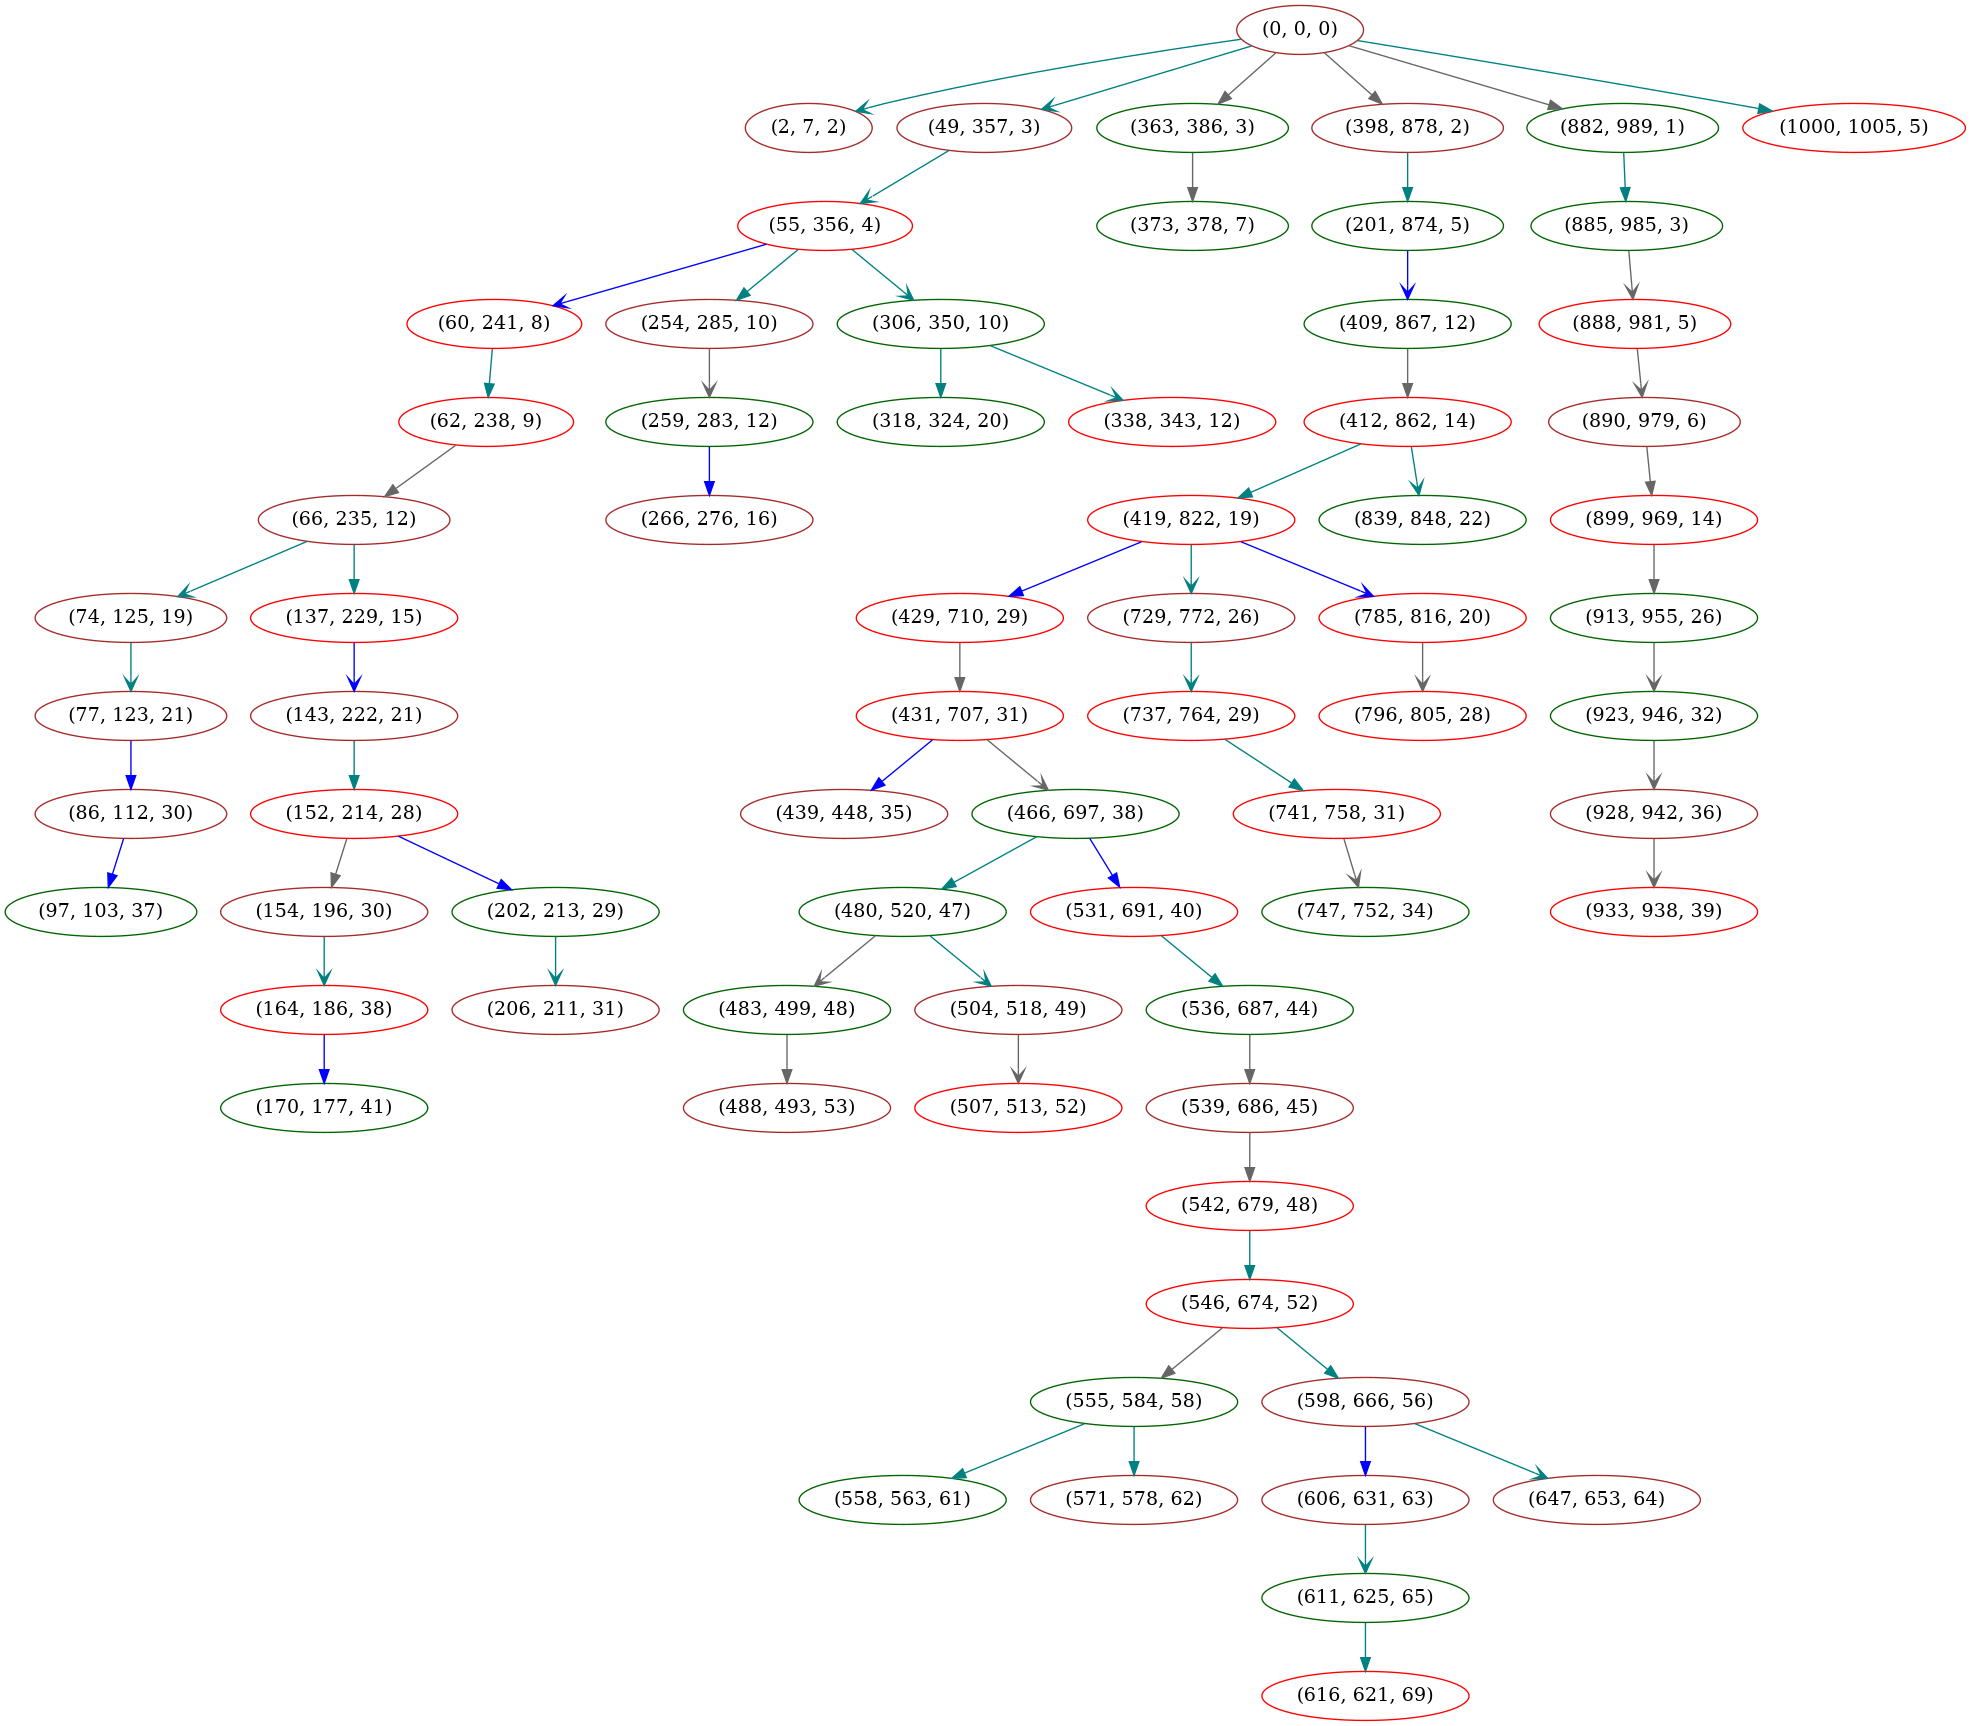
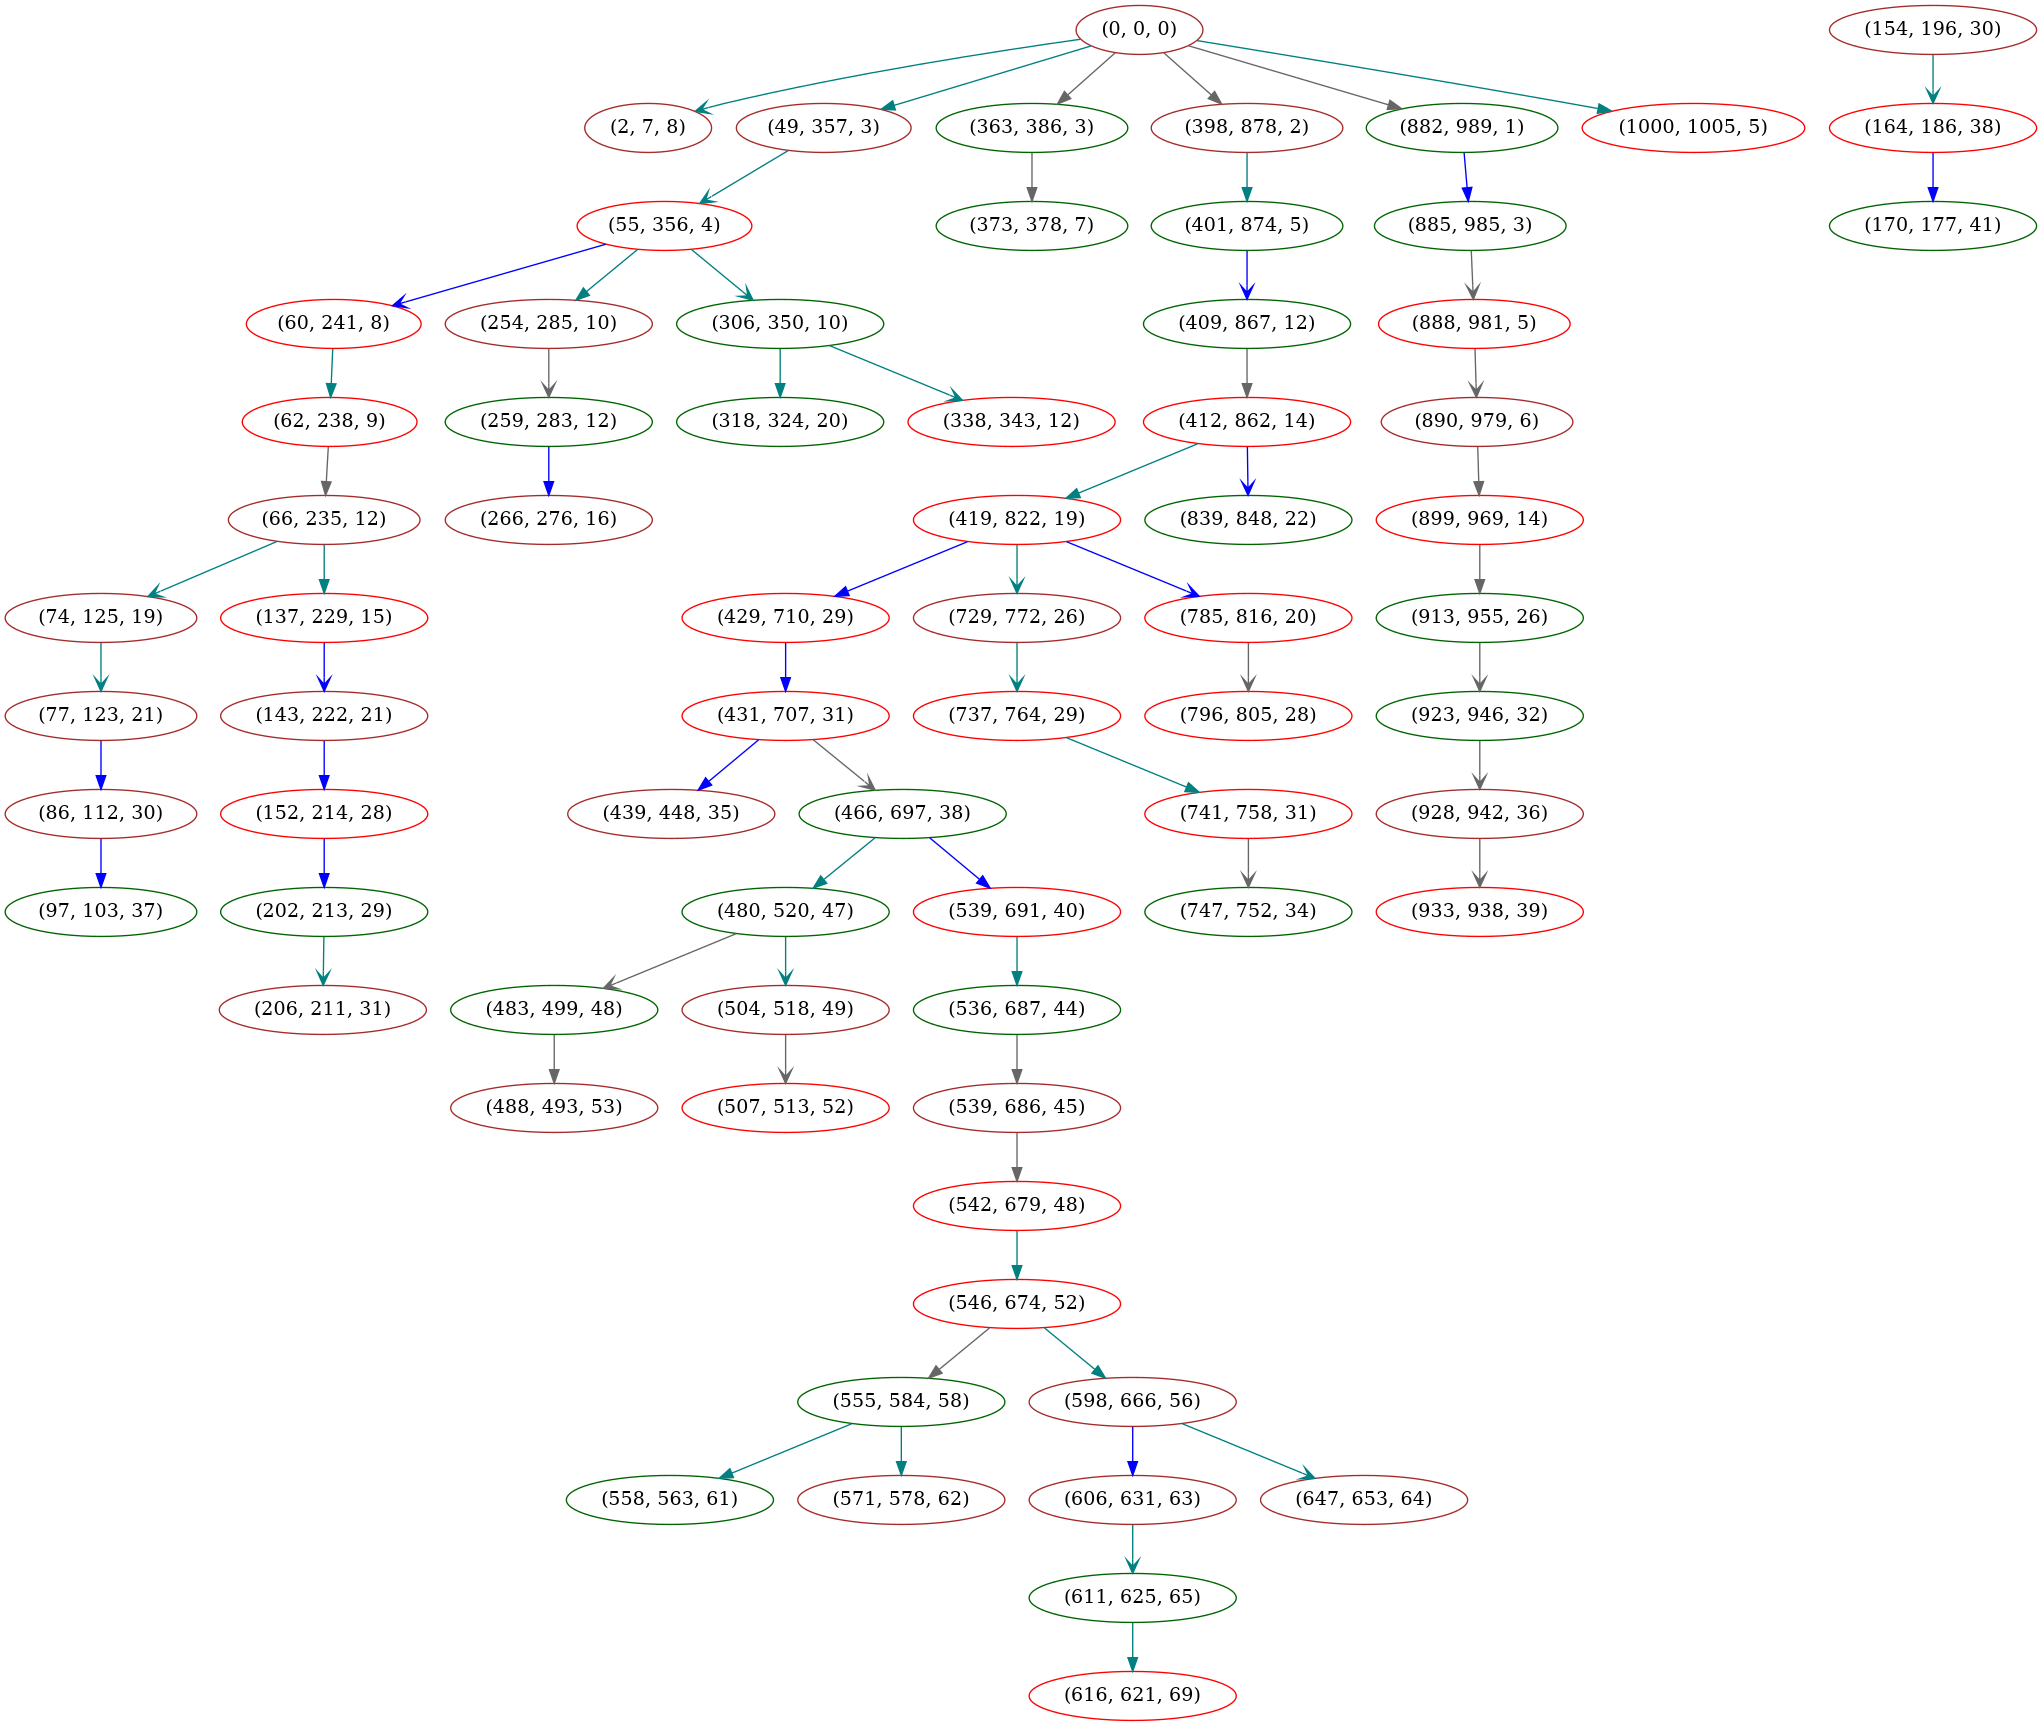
edge "(0, 0, 0)" -> "(49, 357, 3)": arrowhead vee -> normal
node "(2, 7, 2)": label "(2, 7, 2)" -> "(2, 7, 8)"
edge "(882, 989, 1)" -> "(885, 985, 3)": color teal -> blue
node "(201, 874, 5)": label "(201, 874, 5)" -> "(401, 874, 5)"
edge "(412, 862, 14)" -> "(839, 848, 22)": color teal -> blue
edge "(429, 710, 29)" -> "(431, 707, 31)": color gray40 -> blue
edge "(143, 222, 21)" -> "(152, 214, 28)": color teal -> blue
edge "(152, 214, 28)" -> "(154, 196, 30)": removed
node "(531, 691, 40)": label "(531, 691, 40)" -> "(539, 691, 40)"
